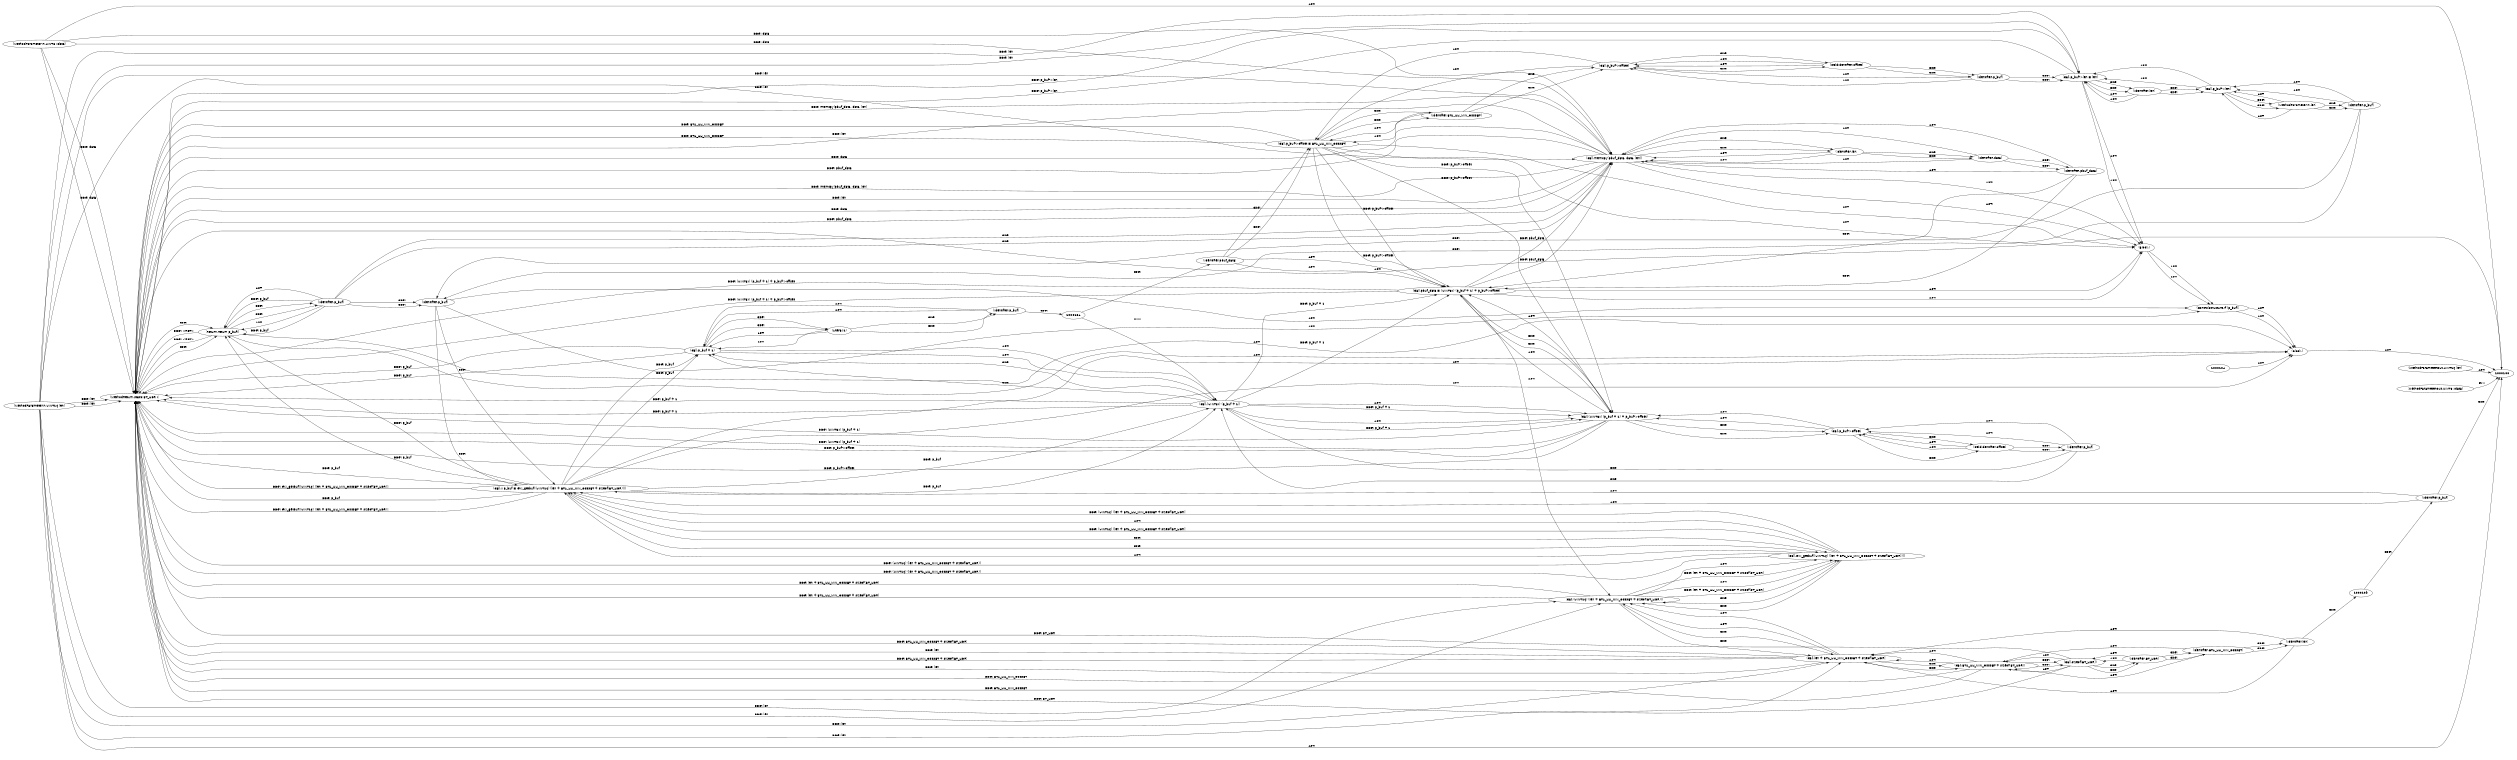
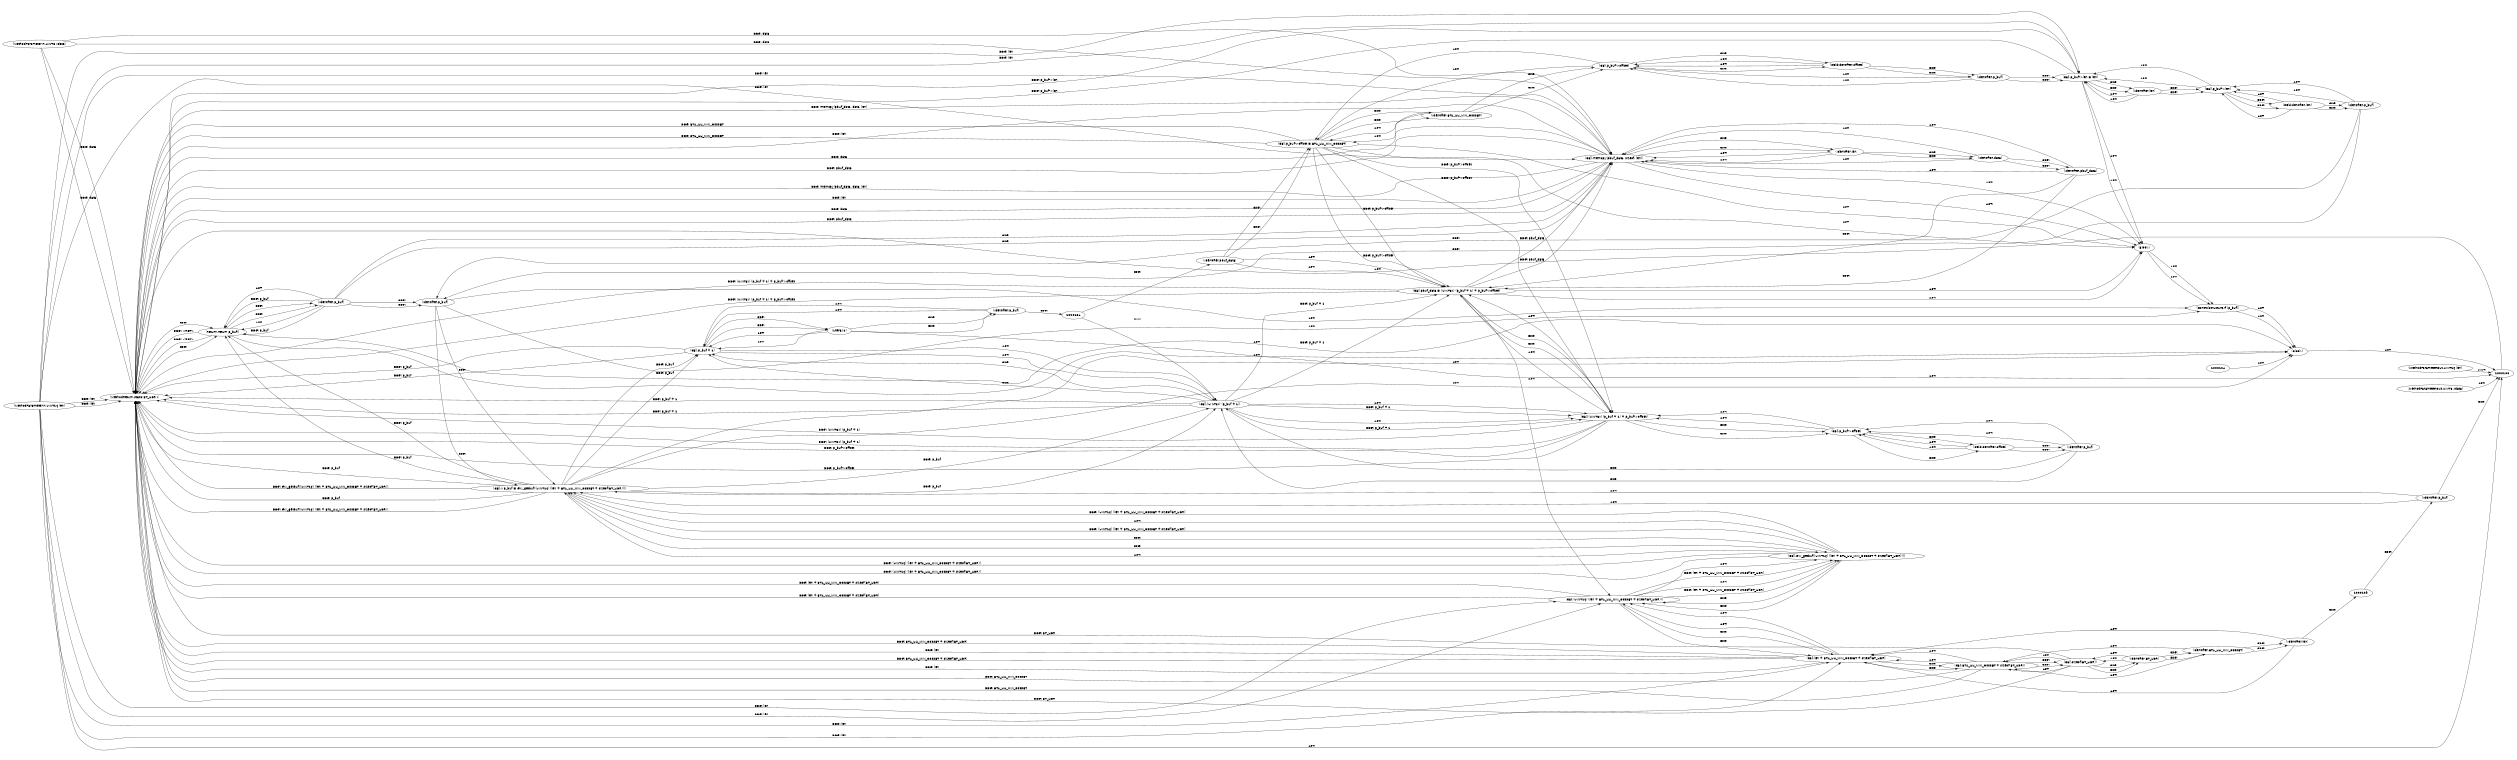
edge "(MethodParameterIn,UINT8 *data)" -> "1000100": now "(Literal,1)" -> "1000100"
node "(MethodParameterIn,len)": label "(MethodParameterIn,len)" -> "(FieldIdentifier,len)"
node "(Call,memcpy(pbuf_data, data, len))": label "(Call,memcpy(pbuf_data, data, len))" -> "(Call,memcpy(pbuf_data, sizeof, len))"
edge "(MethodParameterOut,UINT16 len)" -> "1000100": label "AST: " -> "UINT: "
edge "(MethodParameterOut,UINT8 *data)" -> "1000100": label "GKI: " -> "AST: "
